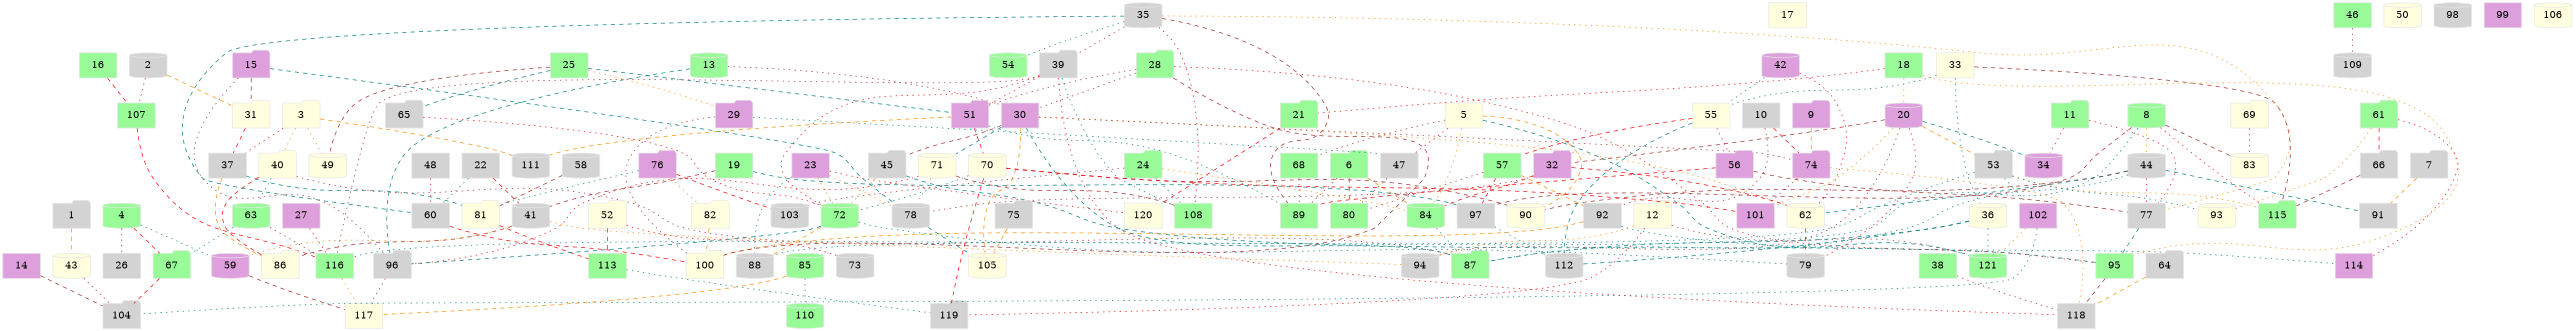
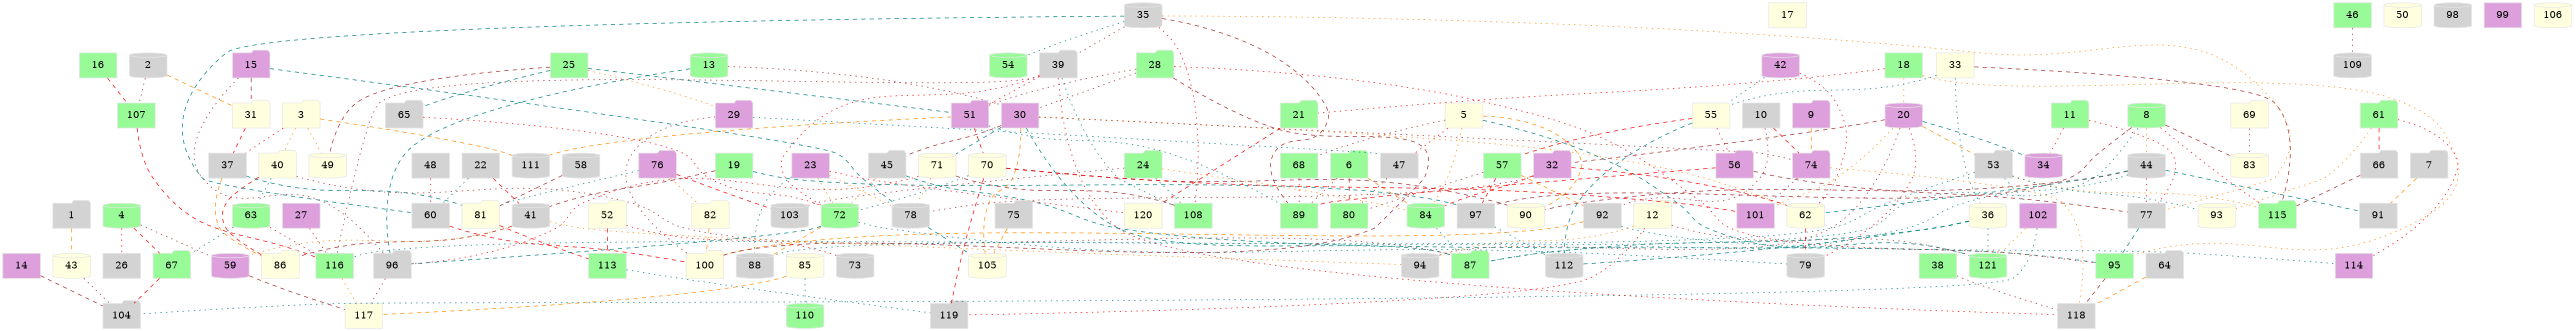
edge "4" -- "59": color teal -> brown
node "85": fillcolor palegreen -> lightyellow
